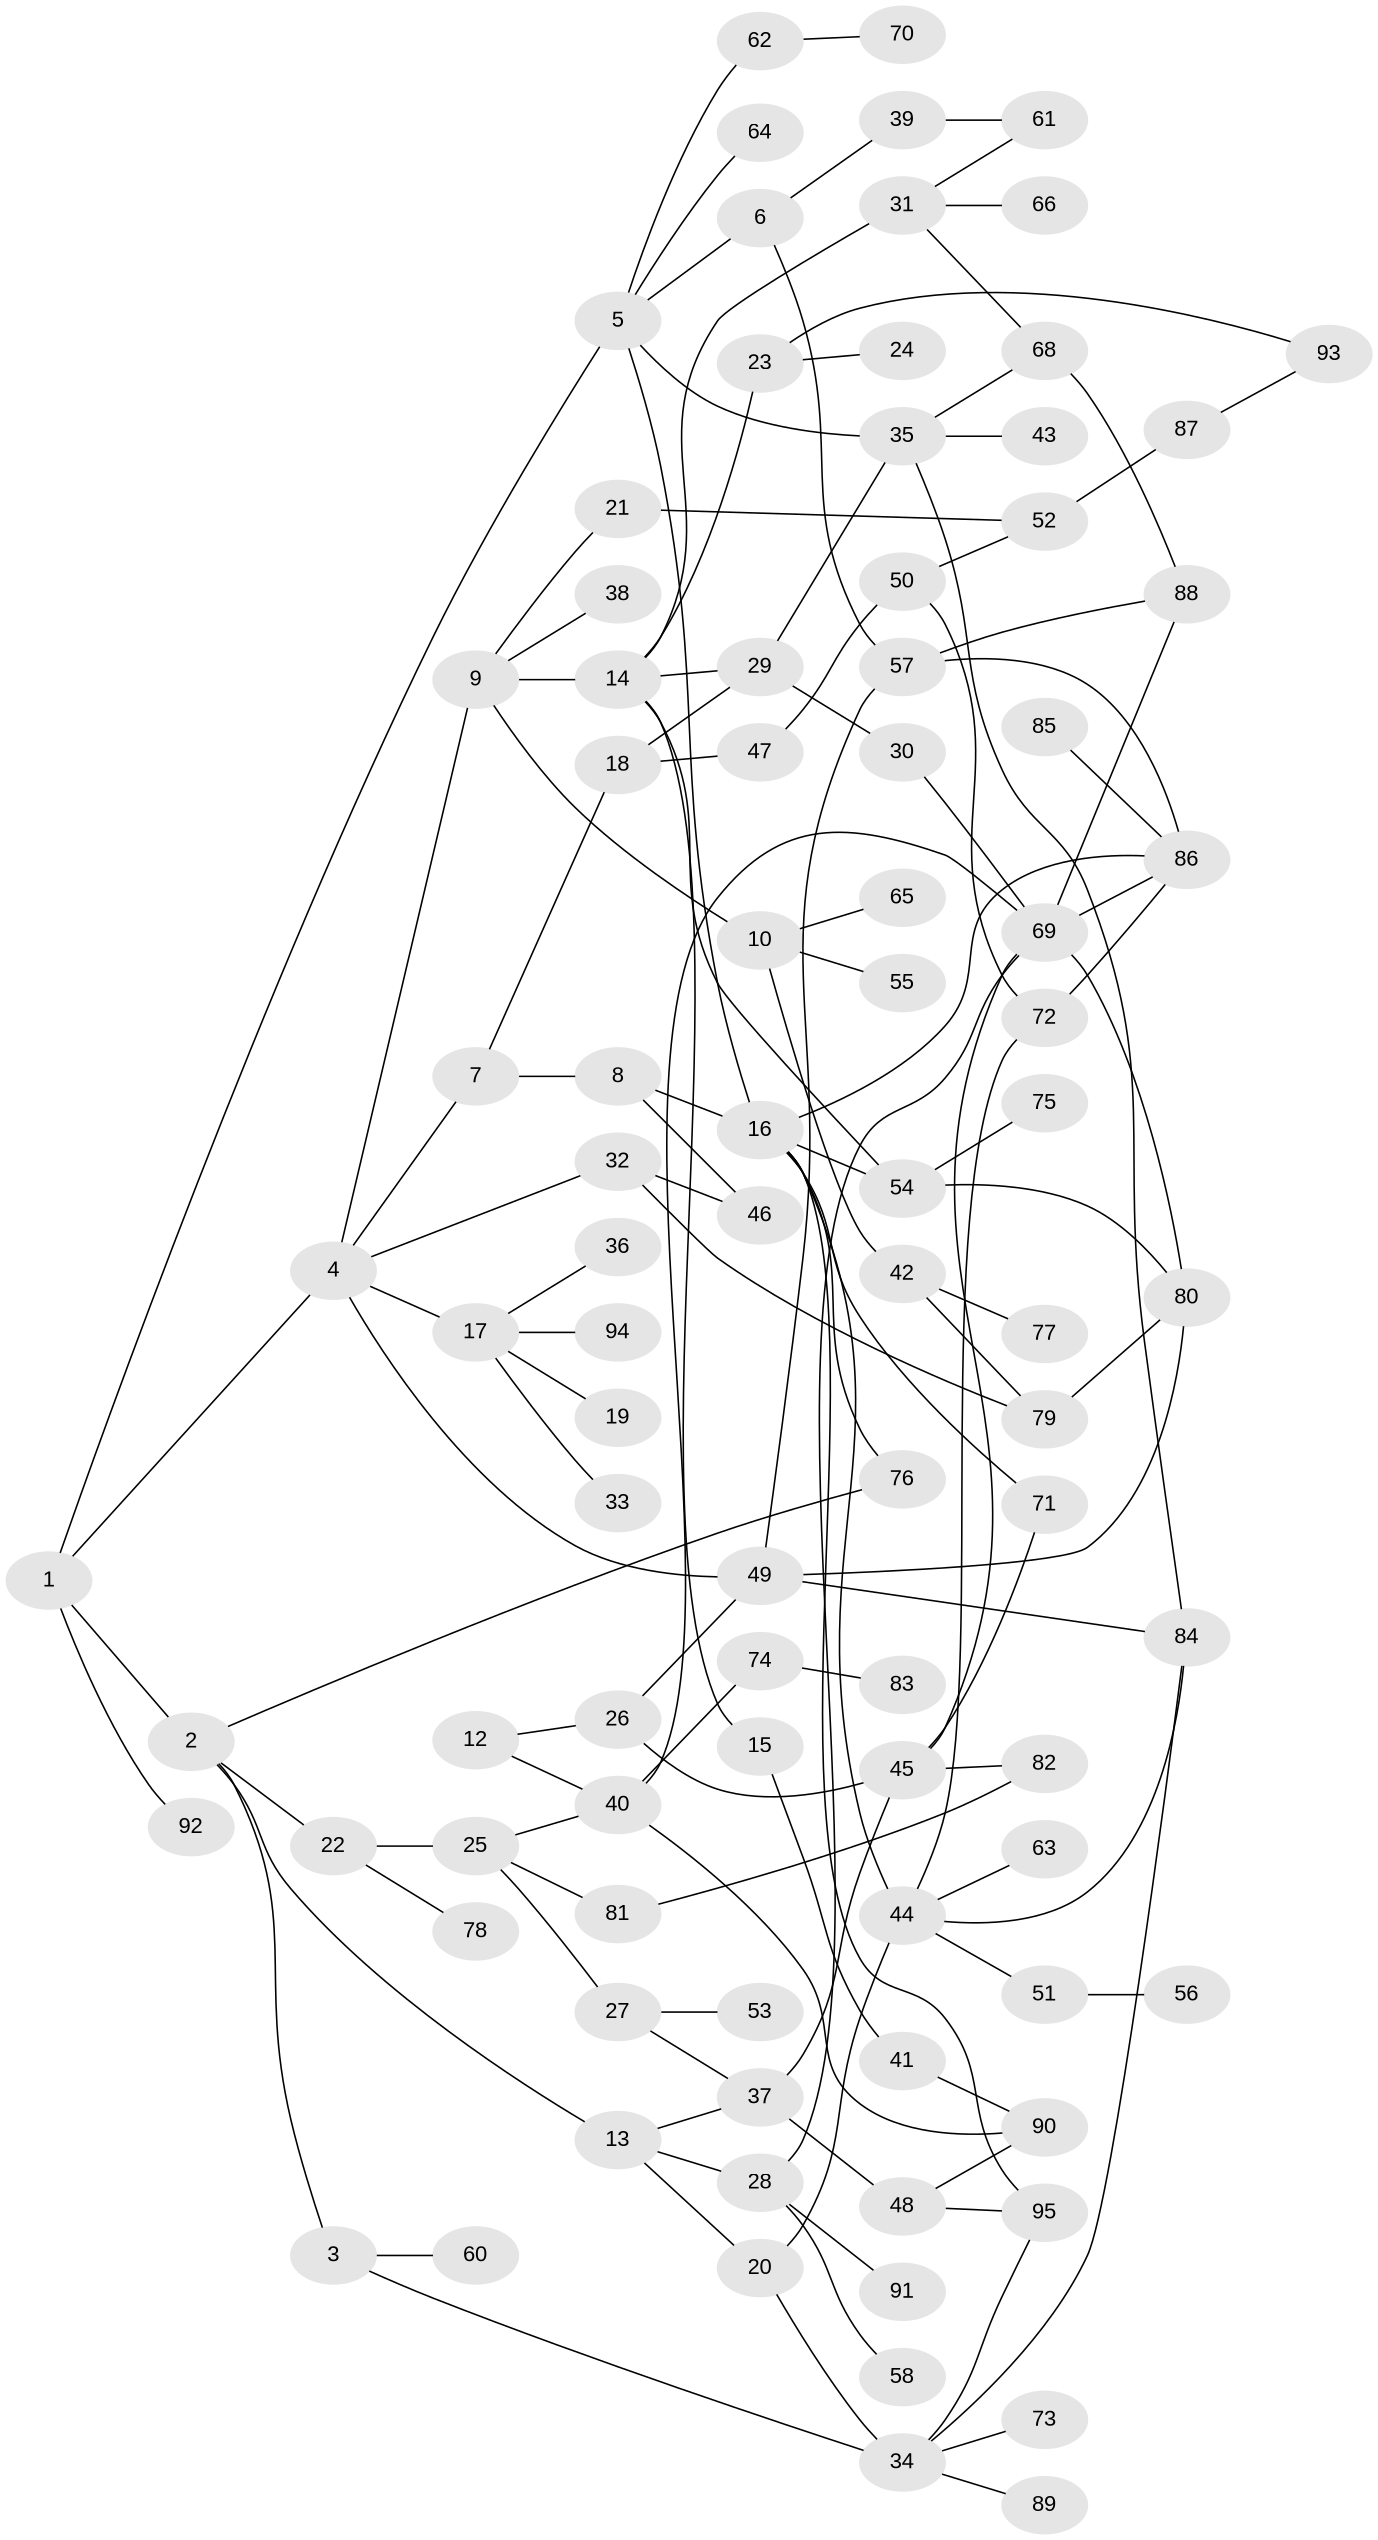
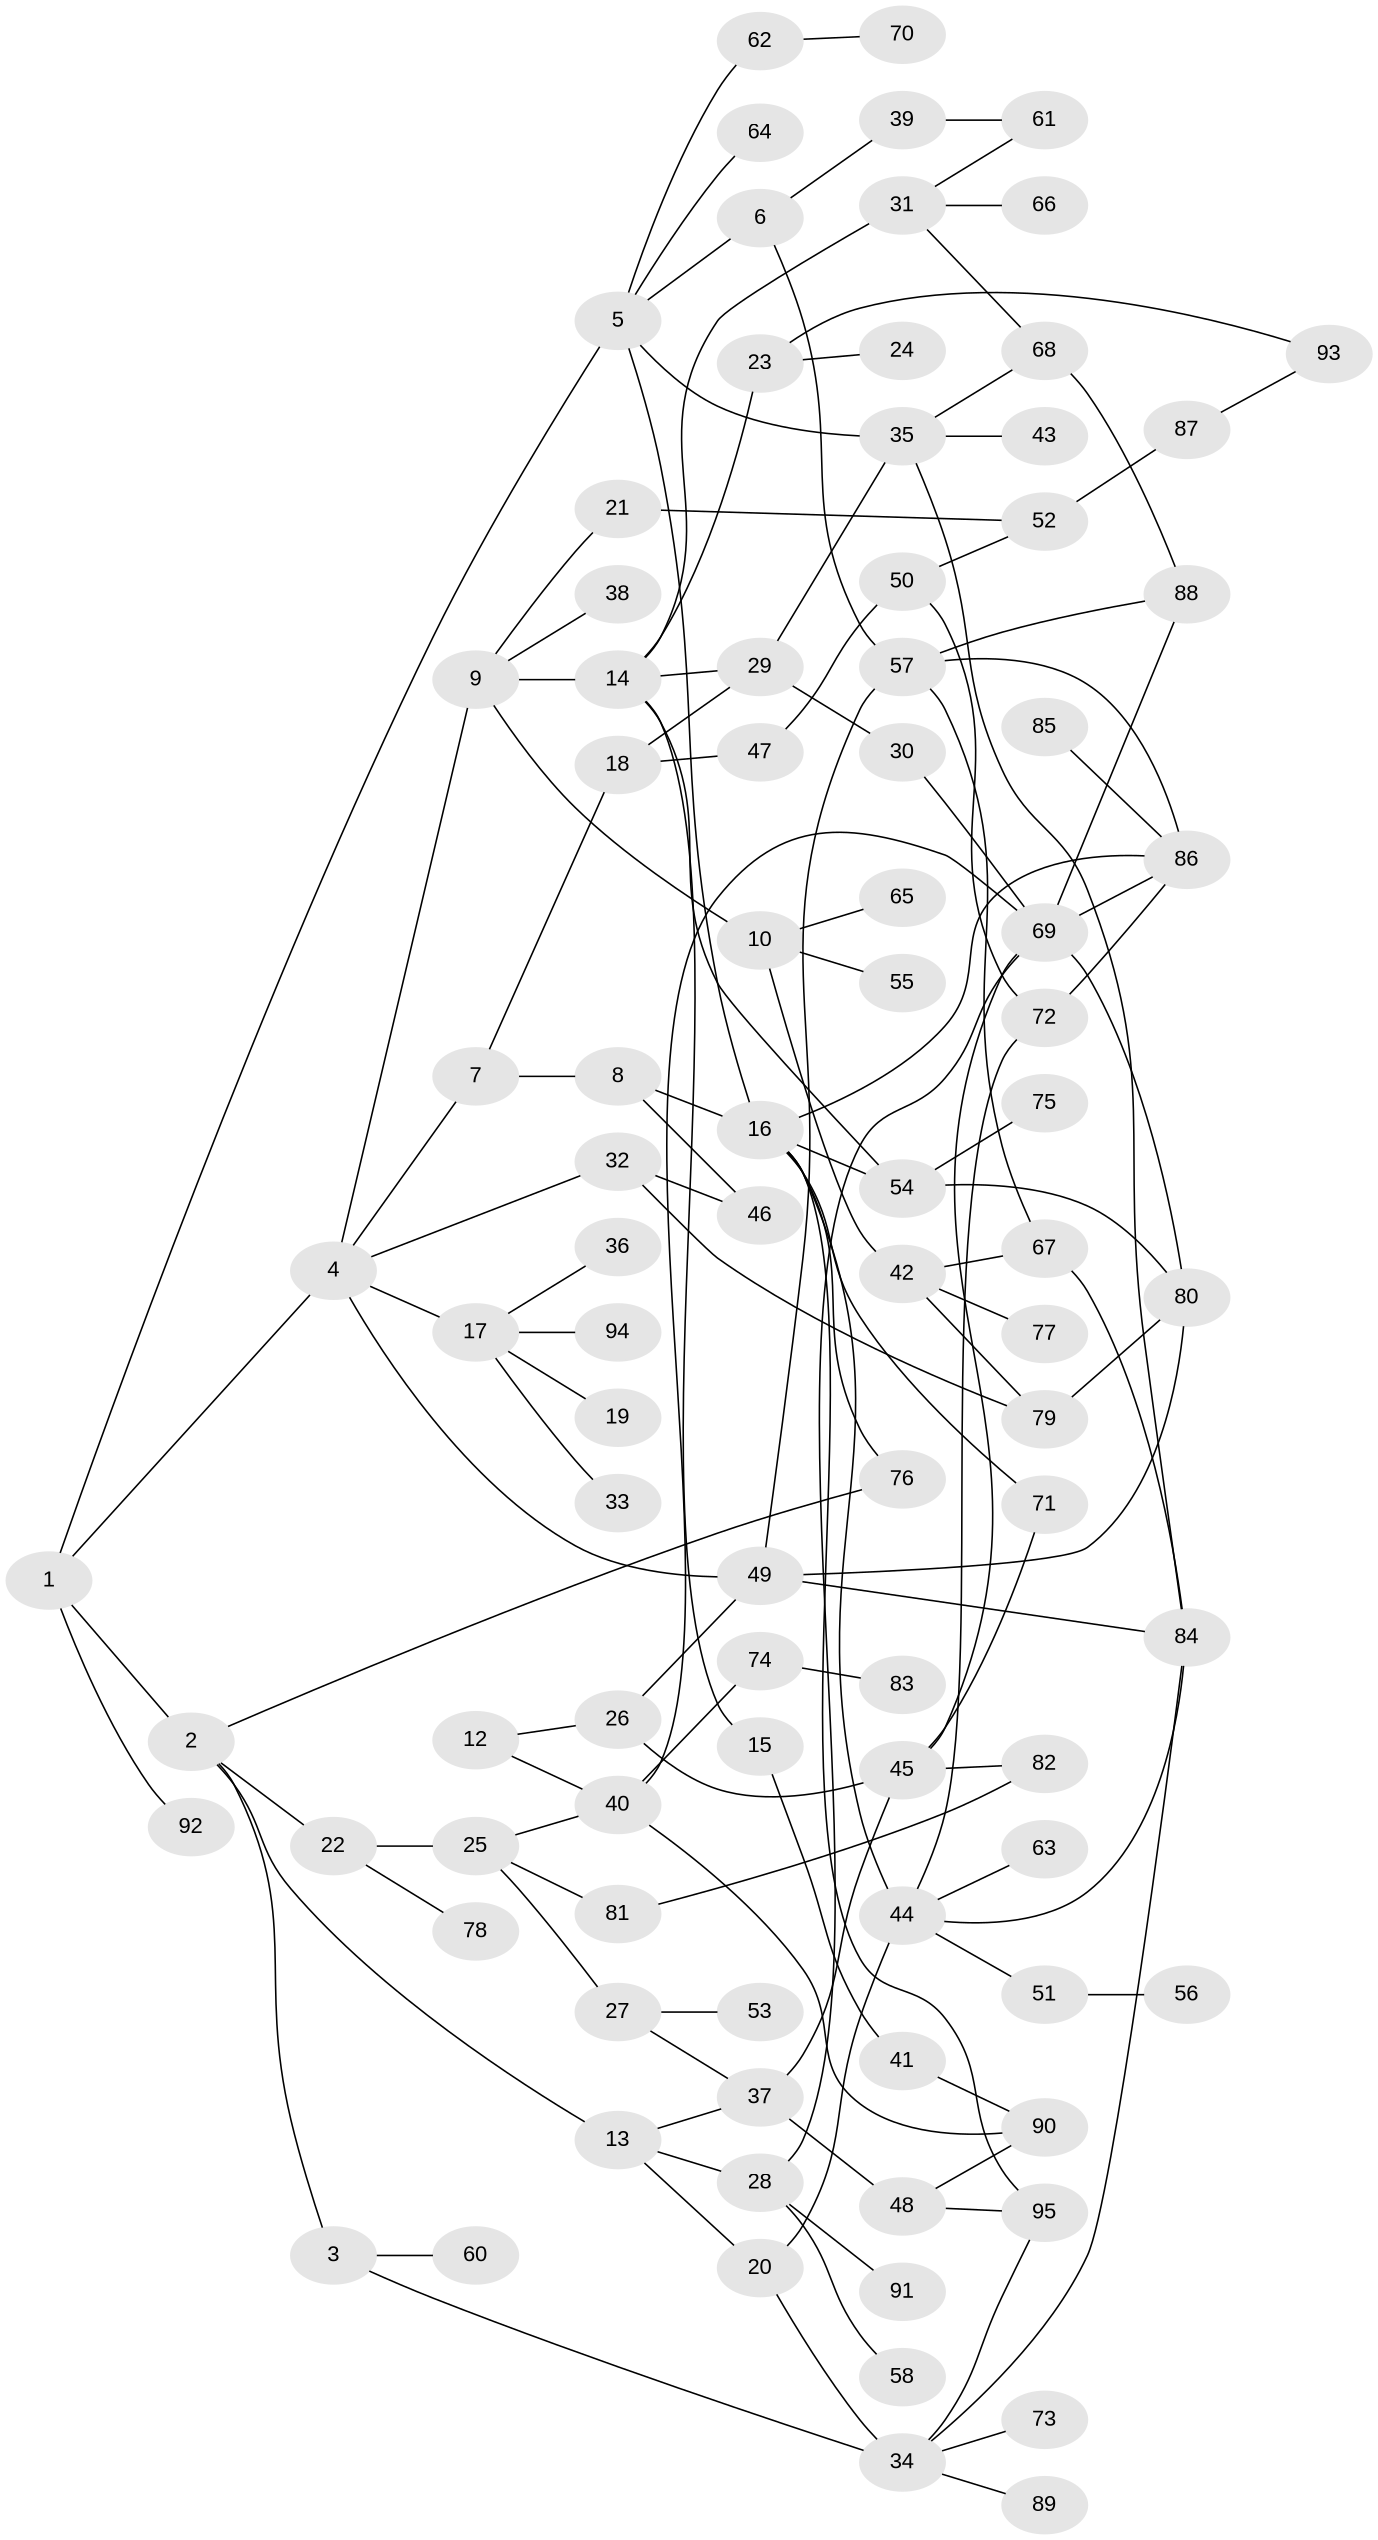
node "67": added
